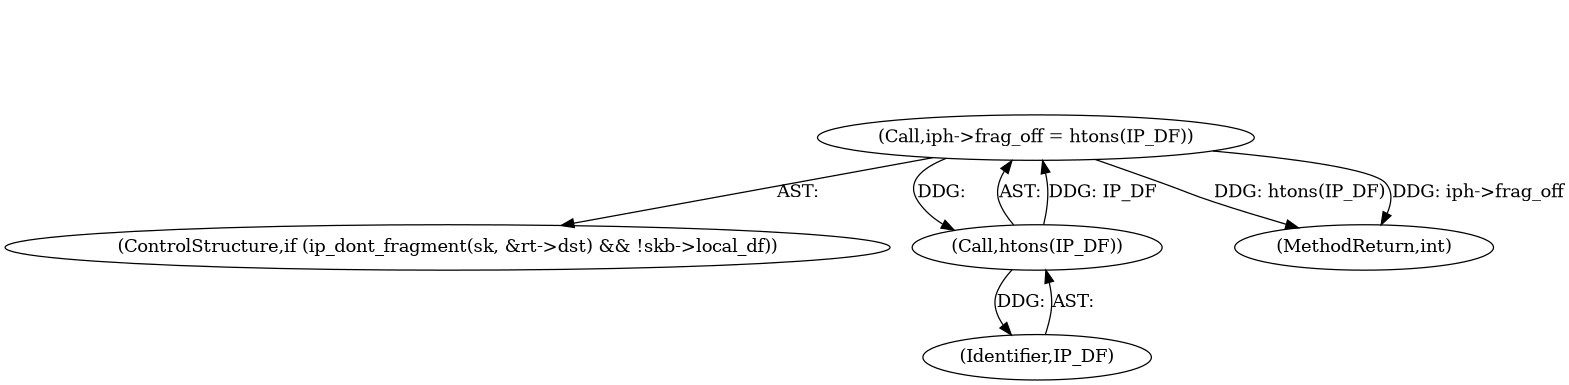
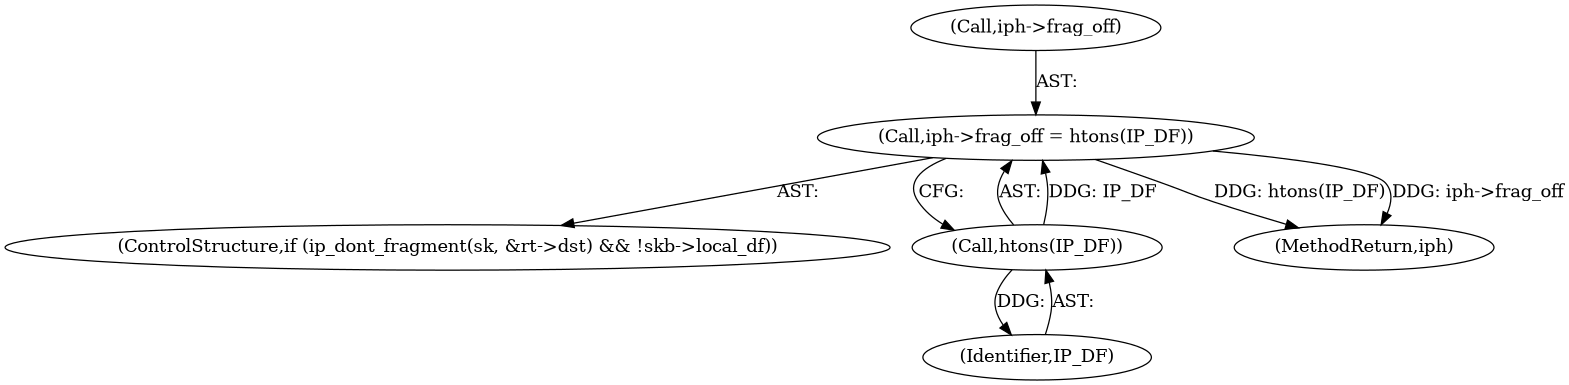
node "(Call,iph->frag_off)": added
edge "(Call,iph->frag_off = htons(IP_DF))" -> "(Call,htons(IP_DF))": label "DDG: " -> "CFG: "
node "(MethodReturn,int)": label "(MethodReturn,int)" -> "(MethodReturn,iph)"
